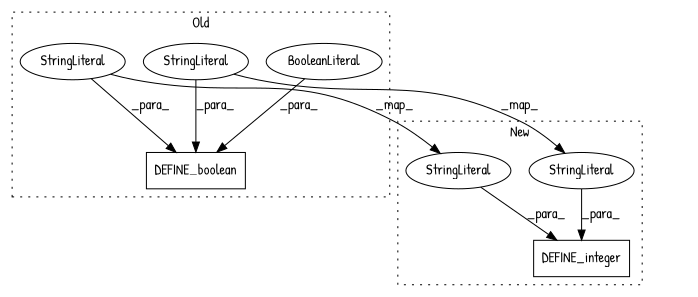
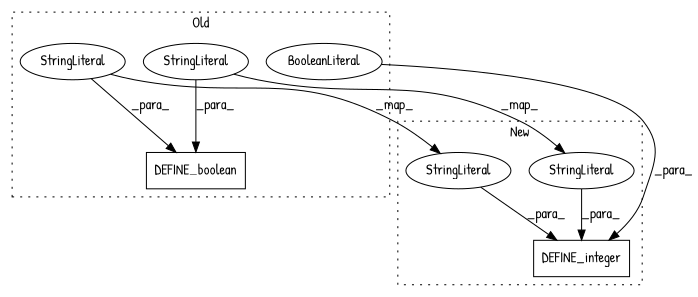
edge "BooleanLiteral" -> "DEFINE_boolean": now "BooleanLiteral" -> "DEFINE_integer"
